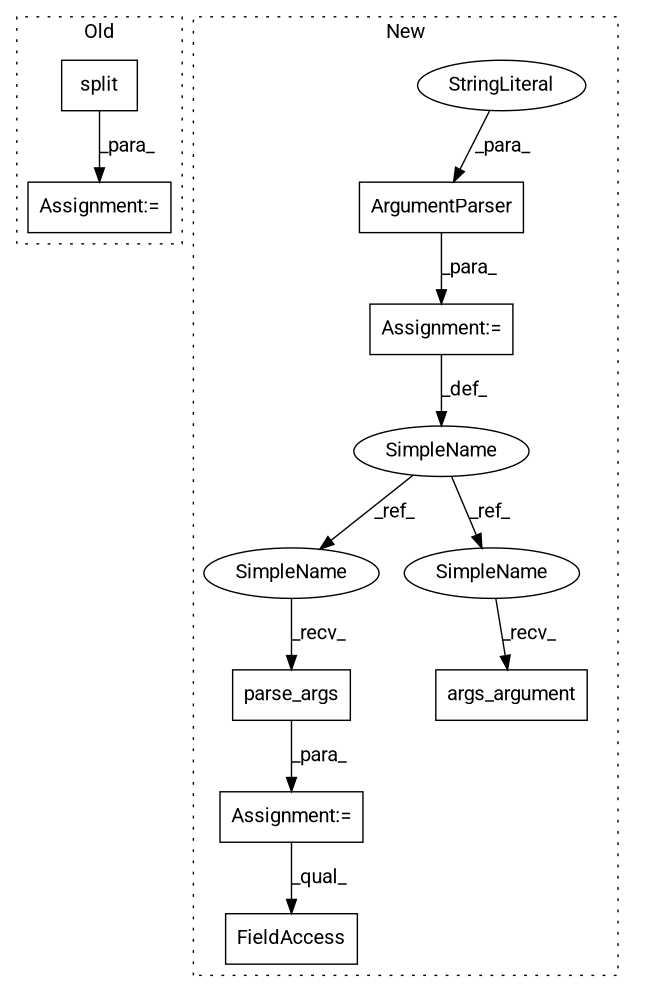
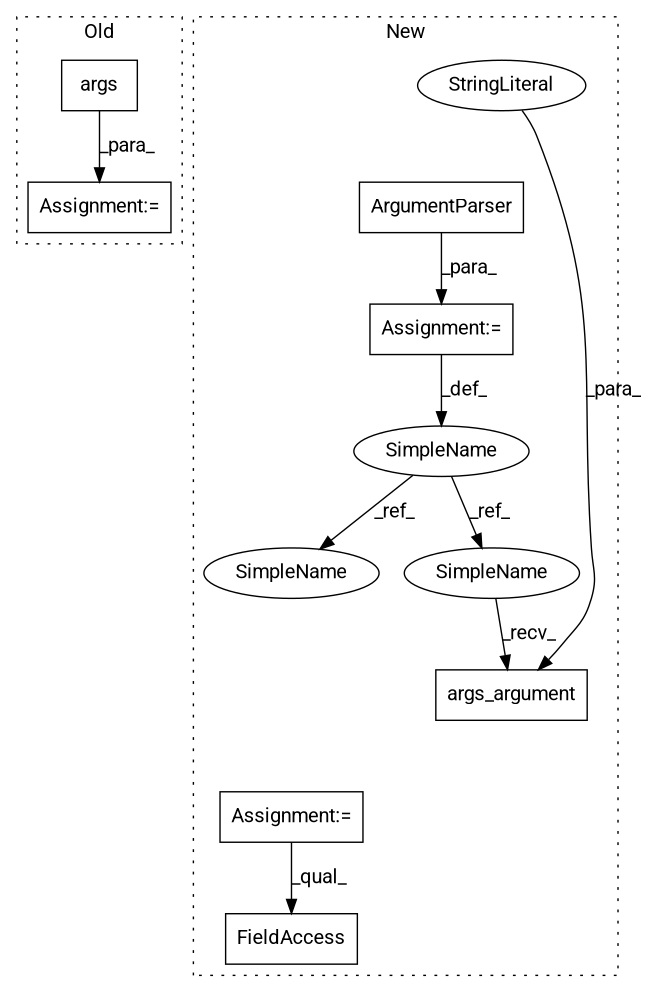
node "split": label "split" -> "args"
edge "StringLiteral" -> "ArgumentParser": now "StringLiteral" -> "args_argument"
node "parse_args": removed
